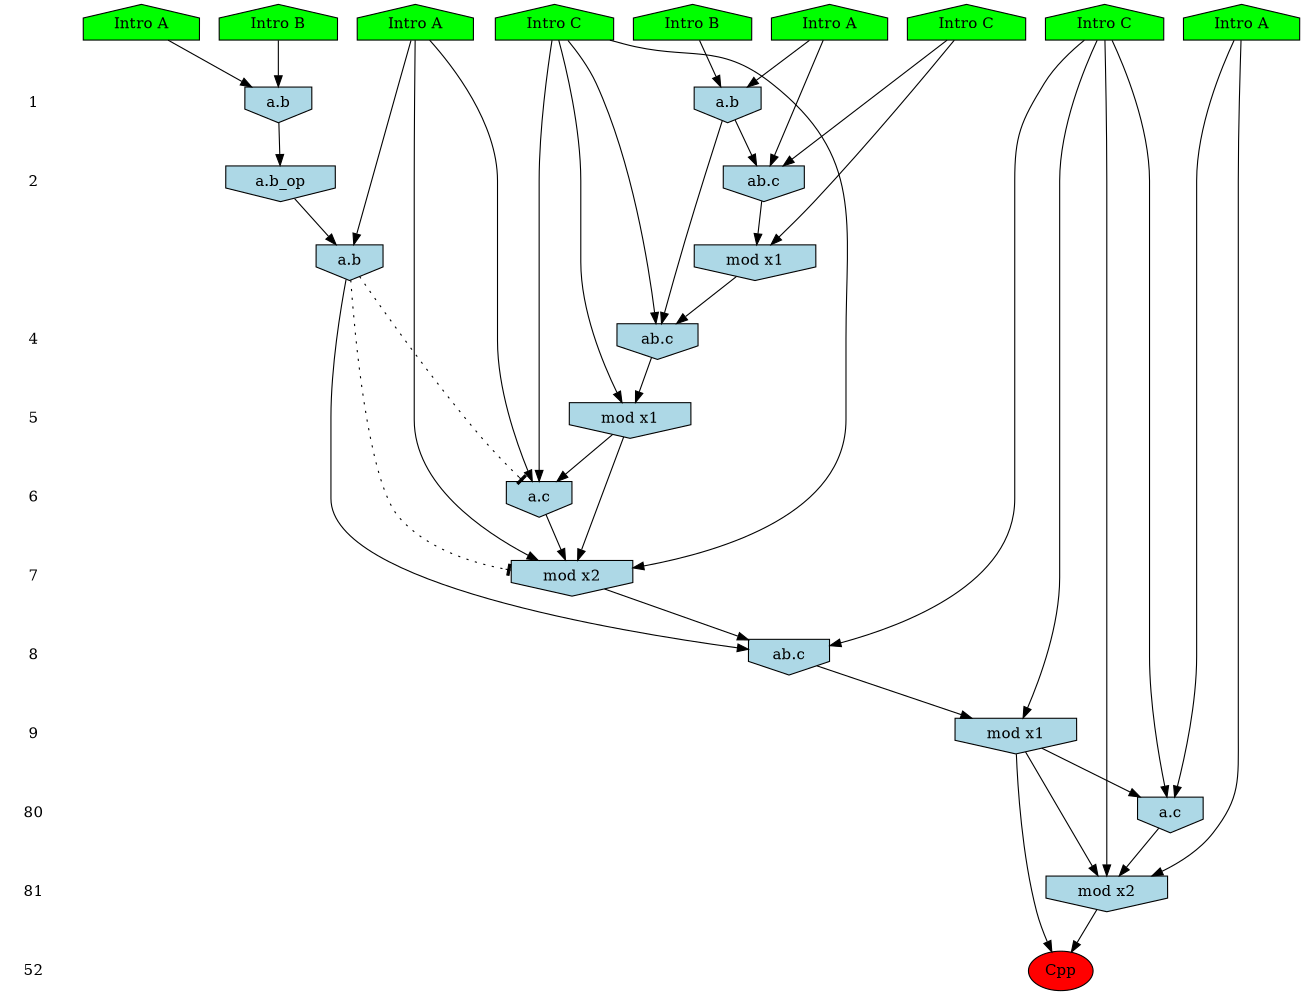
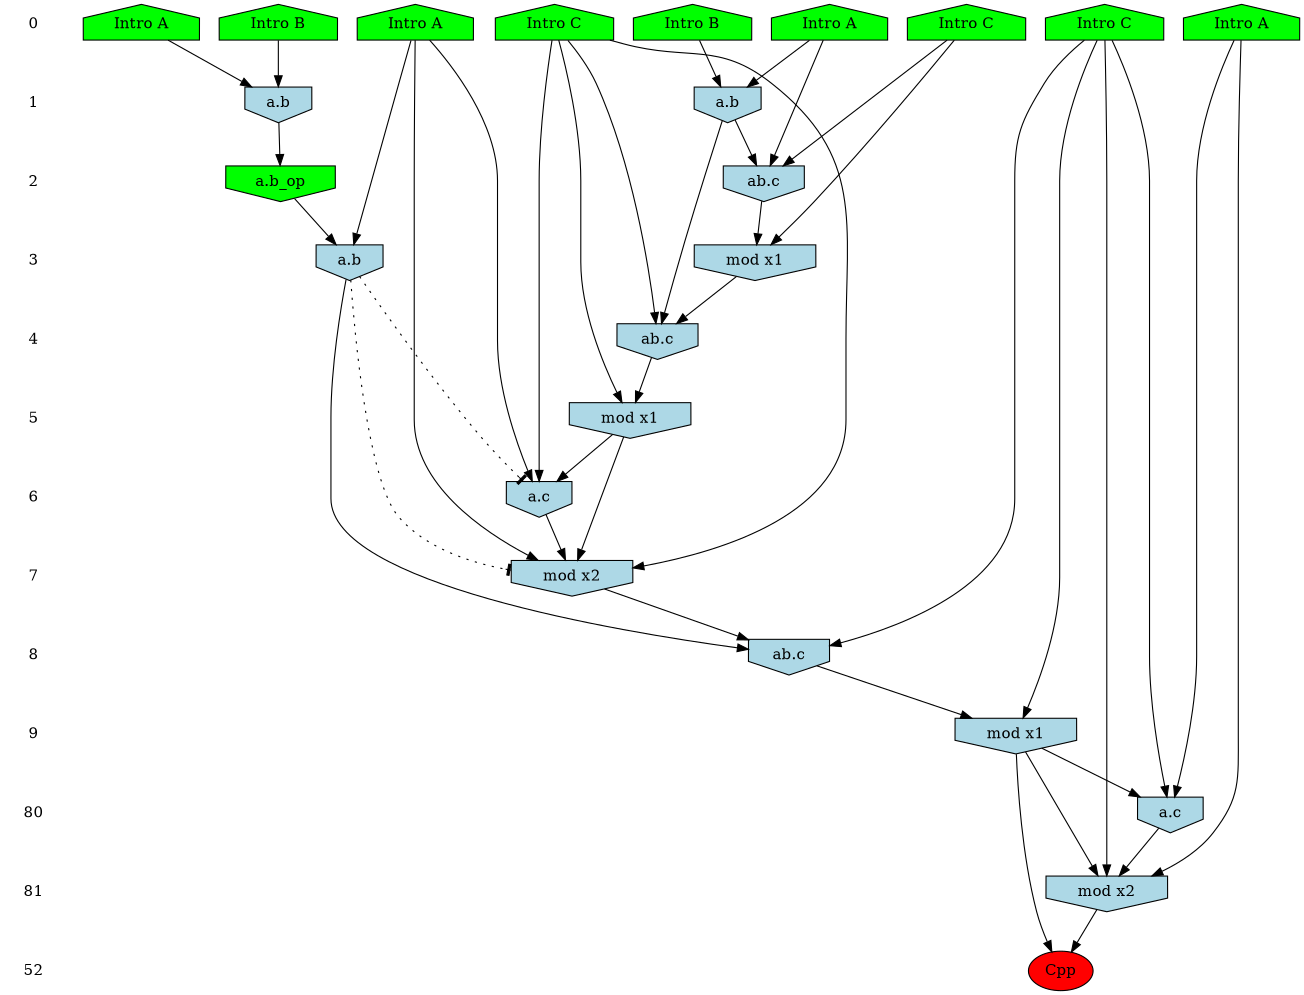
node "0": added
node "a.b_op": fillcolor lightblue -> green
node "3": added
